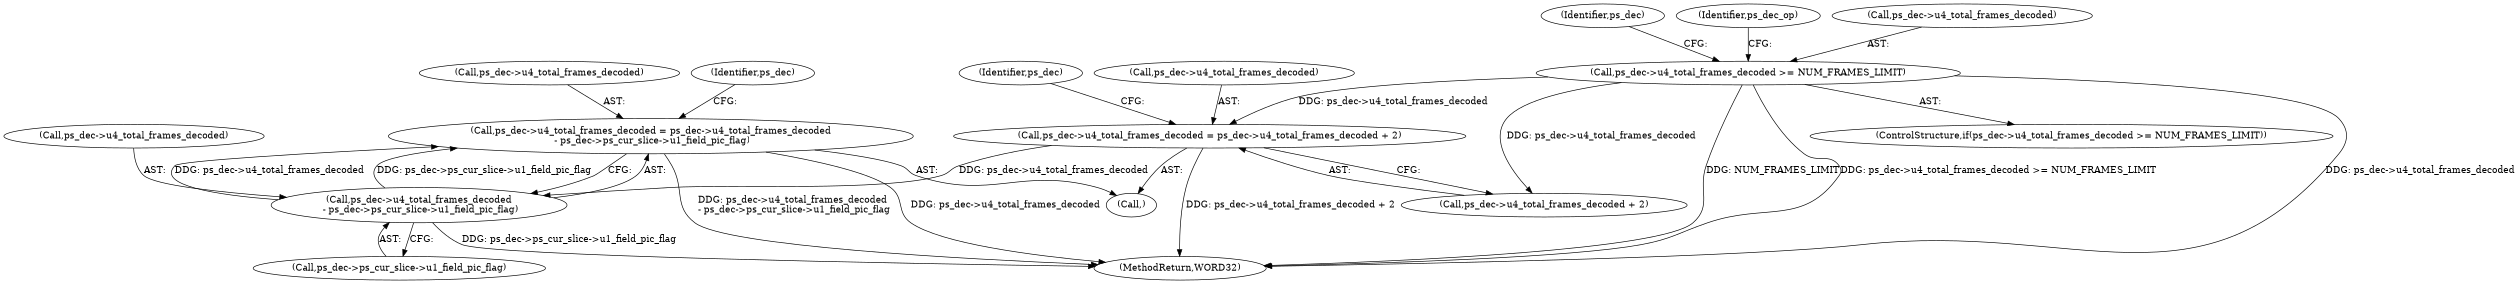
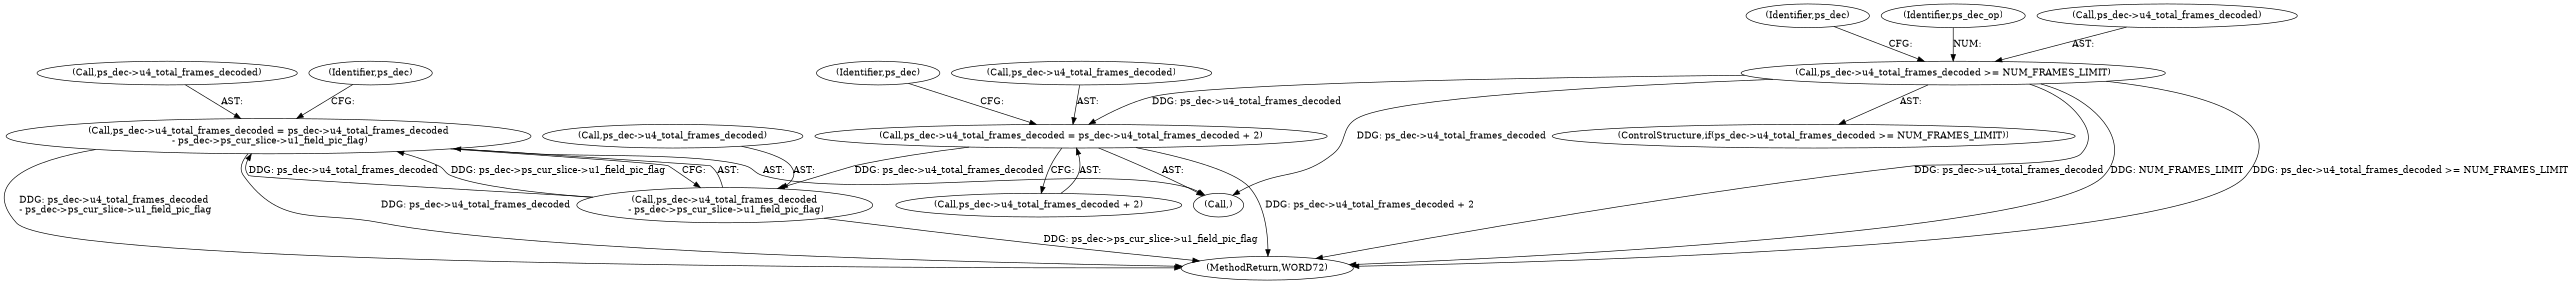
edge "(Identifier,ps_dec_op)" -> "(Call,ps_dec->u4_total_frames_decoded >= NUM_FRAMES_LIMIT)": label "CFG: " -> "NUM: "
edge "(Call,ps_dec->u4_total_frames_decoded >= NUM_FRAMES_LIMIT)" -> "(Call,ps_dec->u4_total_frames_decoded + 2)": now "(Call,ps_dec->u4_total_frames_decoded >= NUM_FRAMES_LIMIT)" -> "(Call,)"
node "(Call,ps_dec->ps_cur_slice->u1_field_pic_flag)": removed
node "(MethodReturn,WORD32)": label "(MethodReturn,WORD32)" -> "(MethodReturn,WORD72)"
